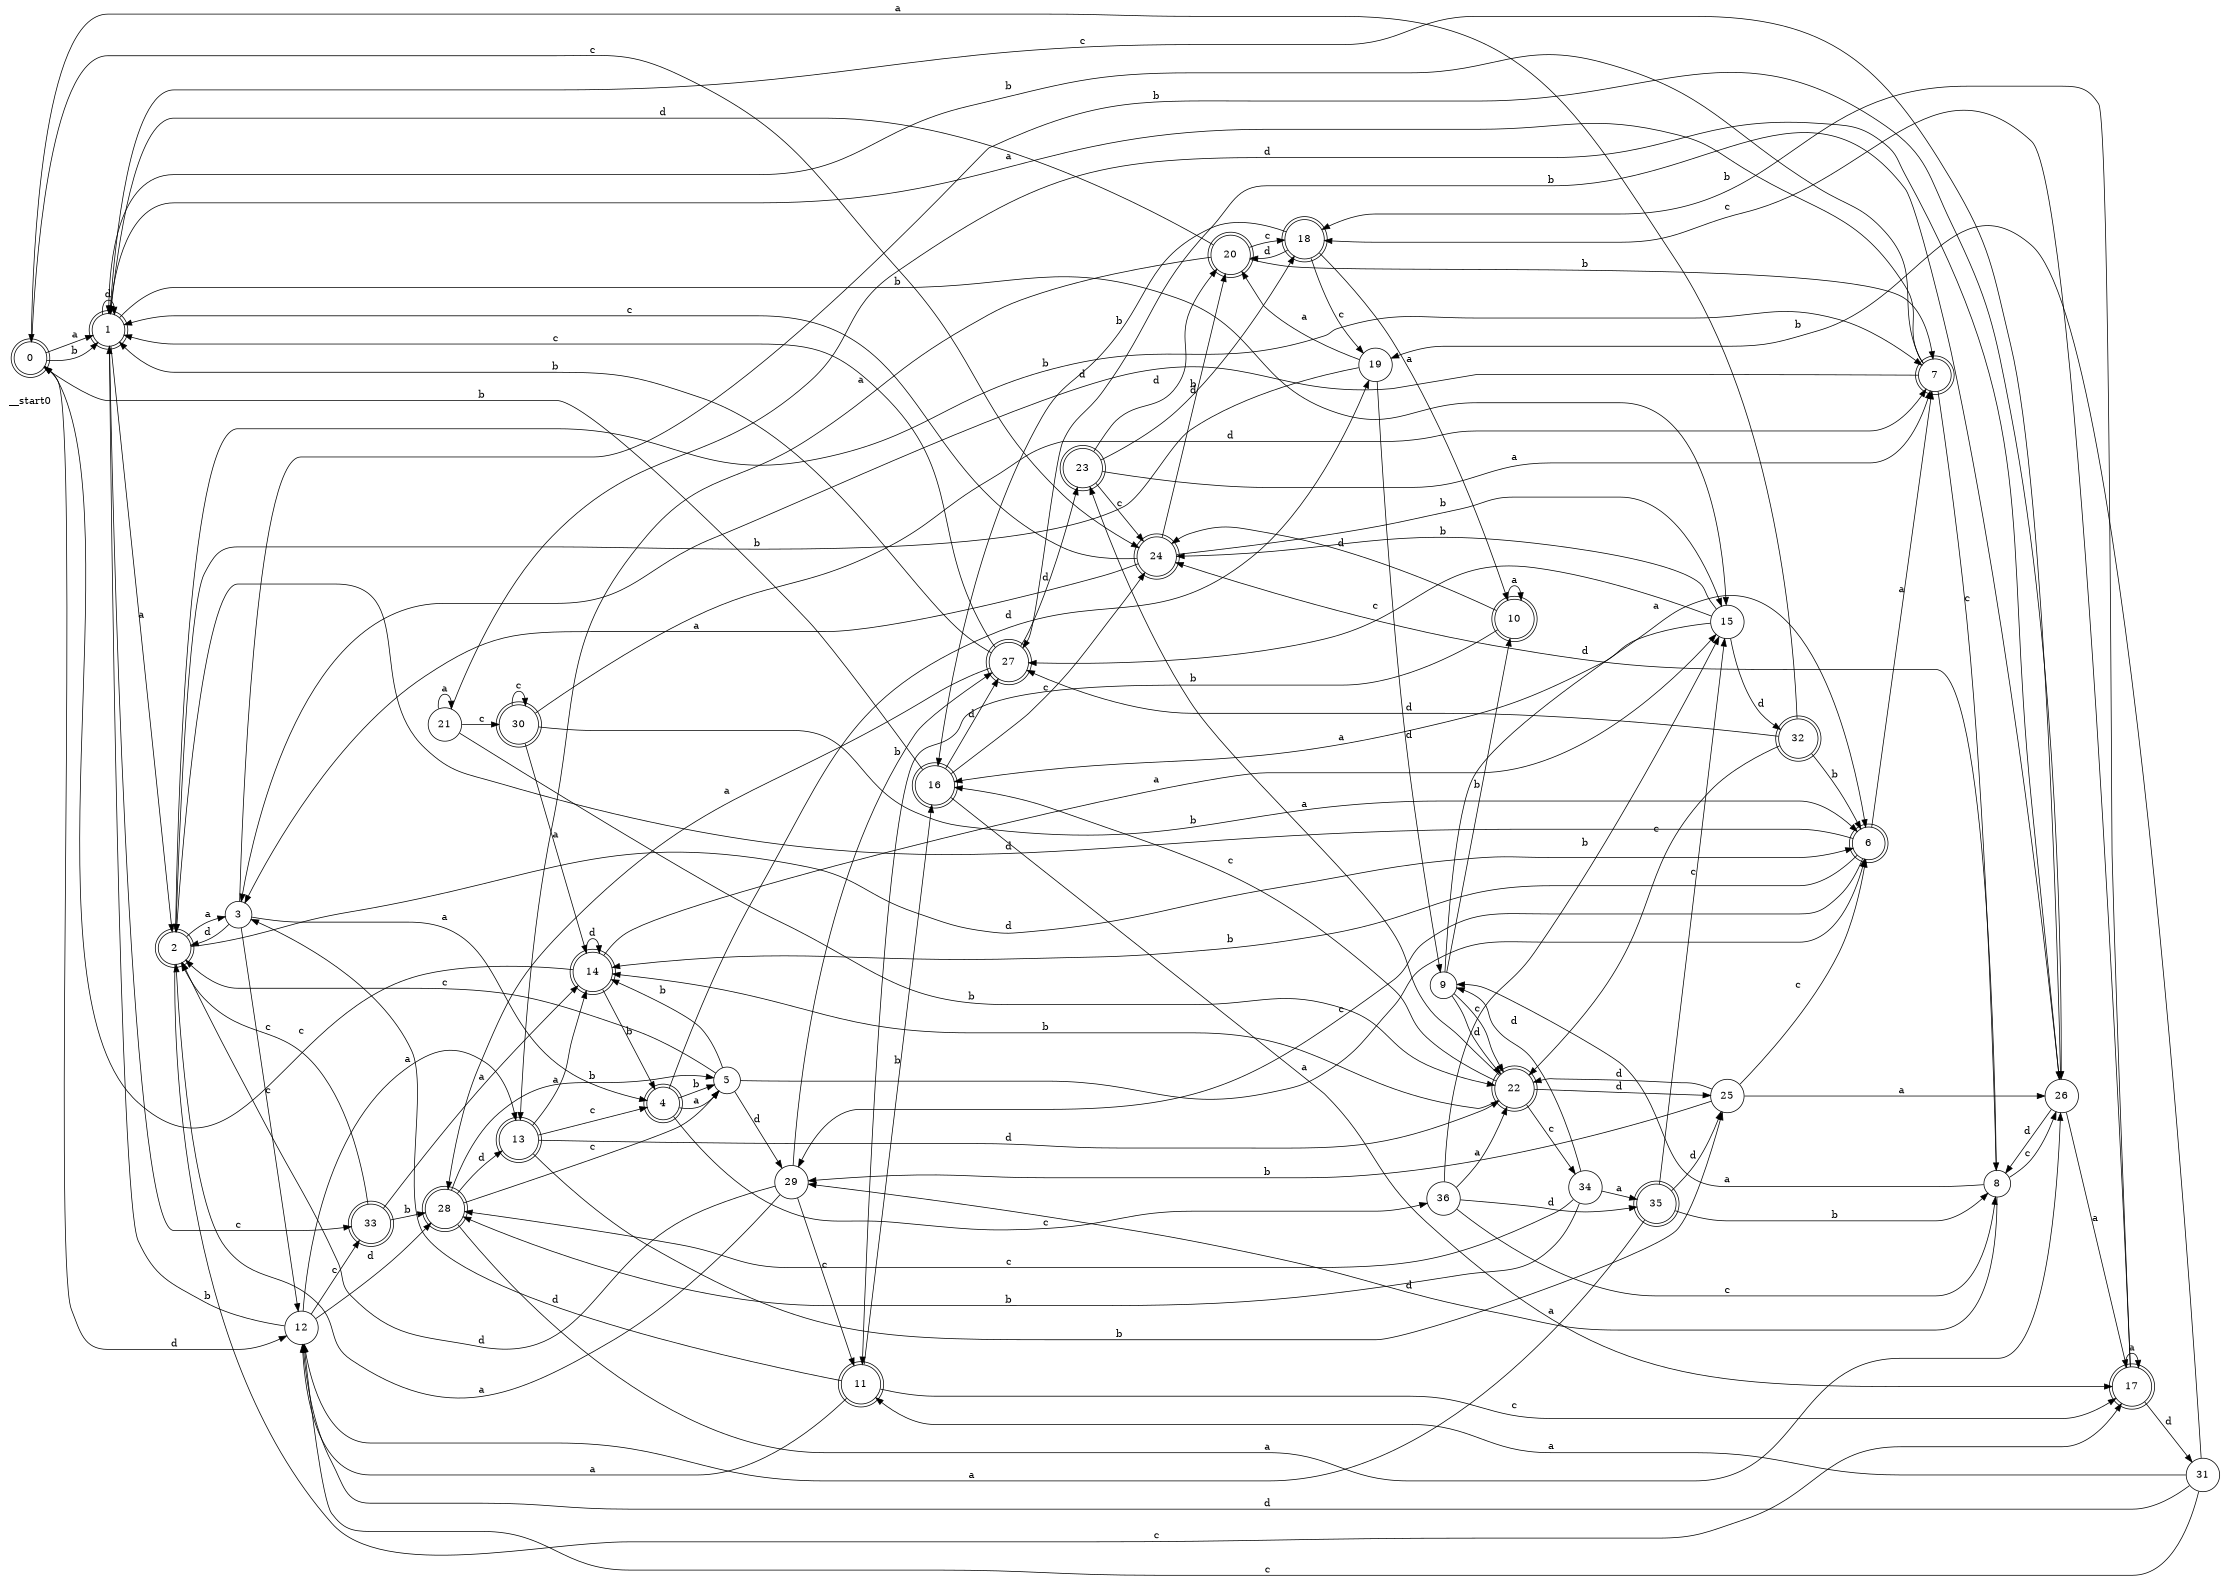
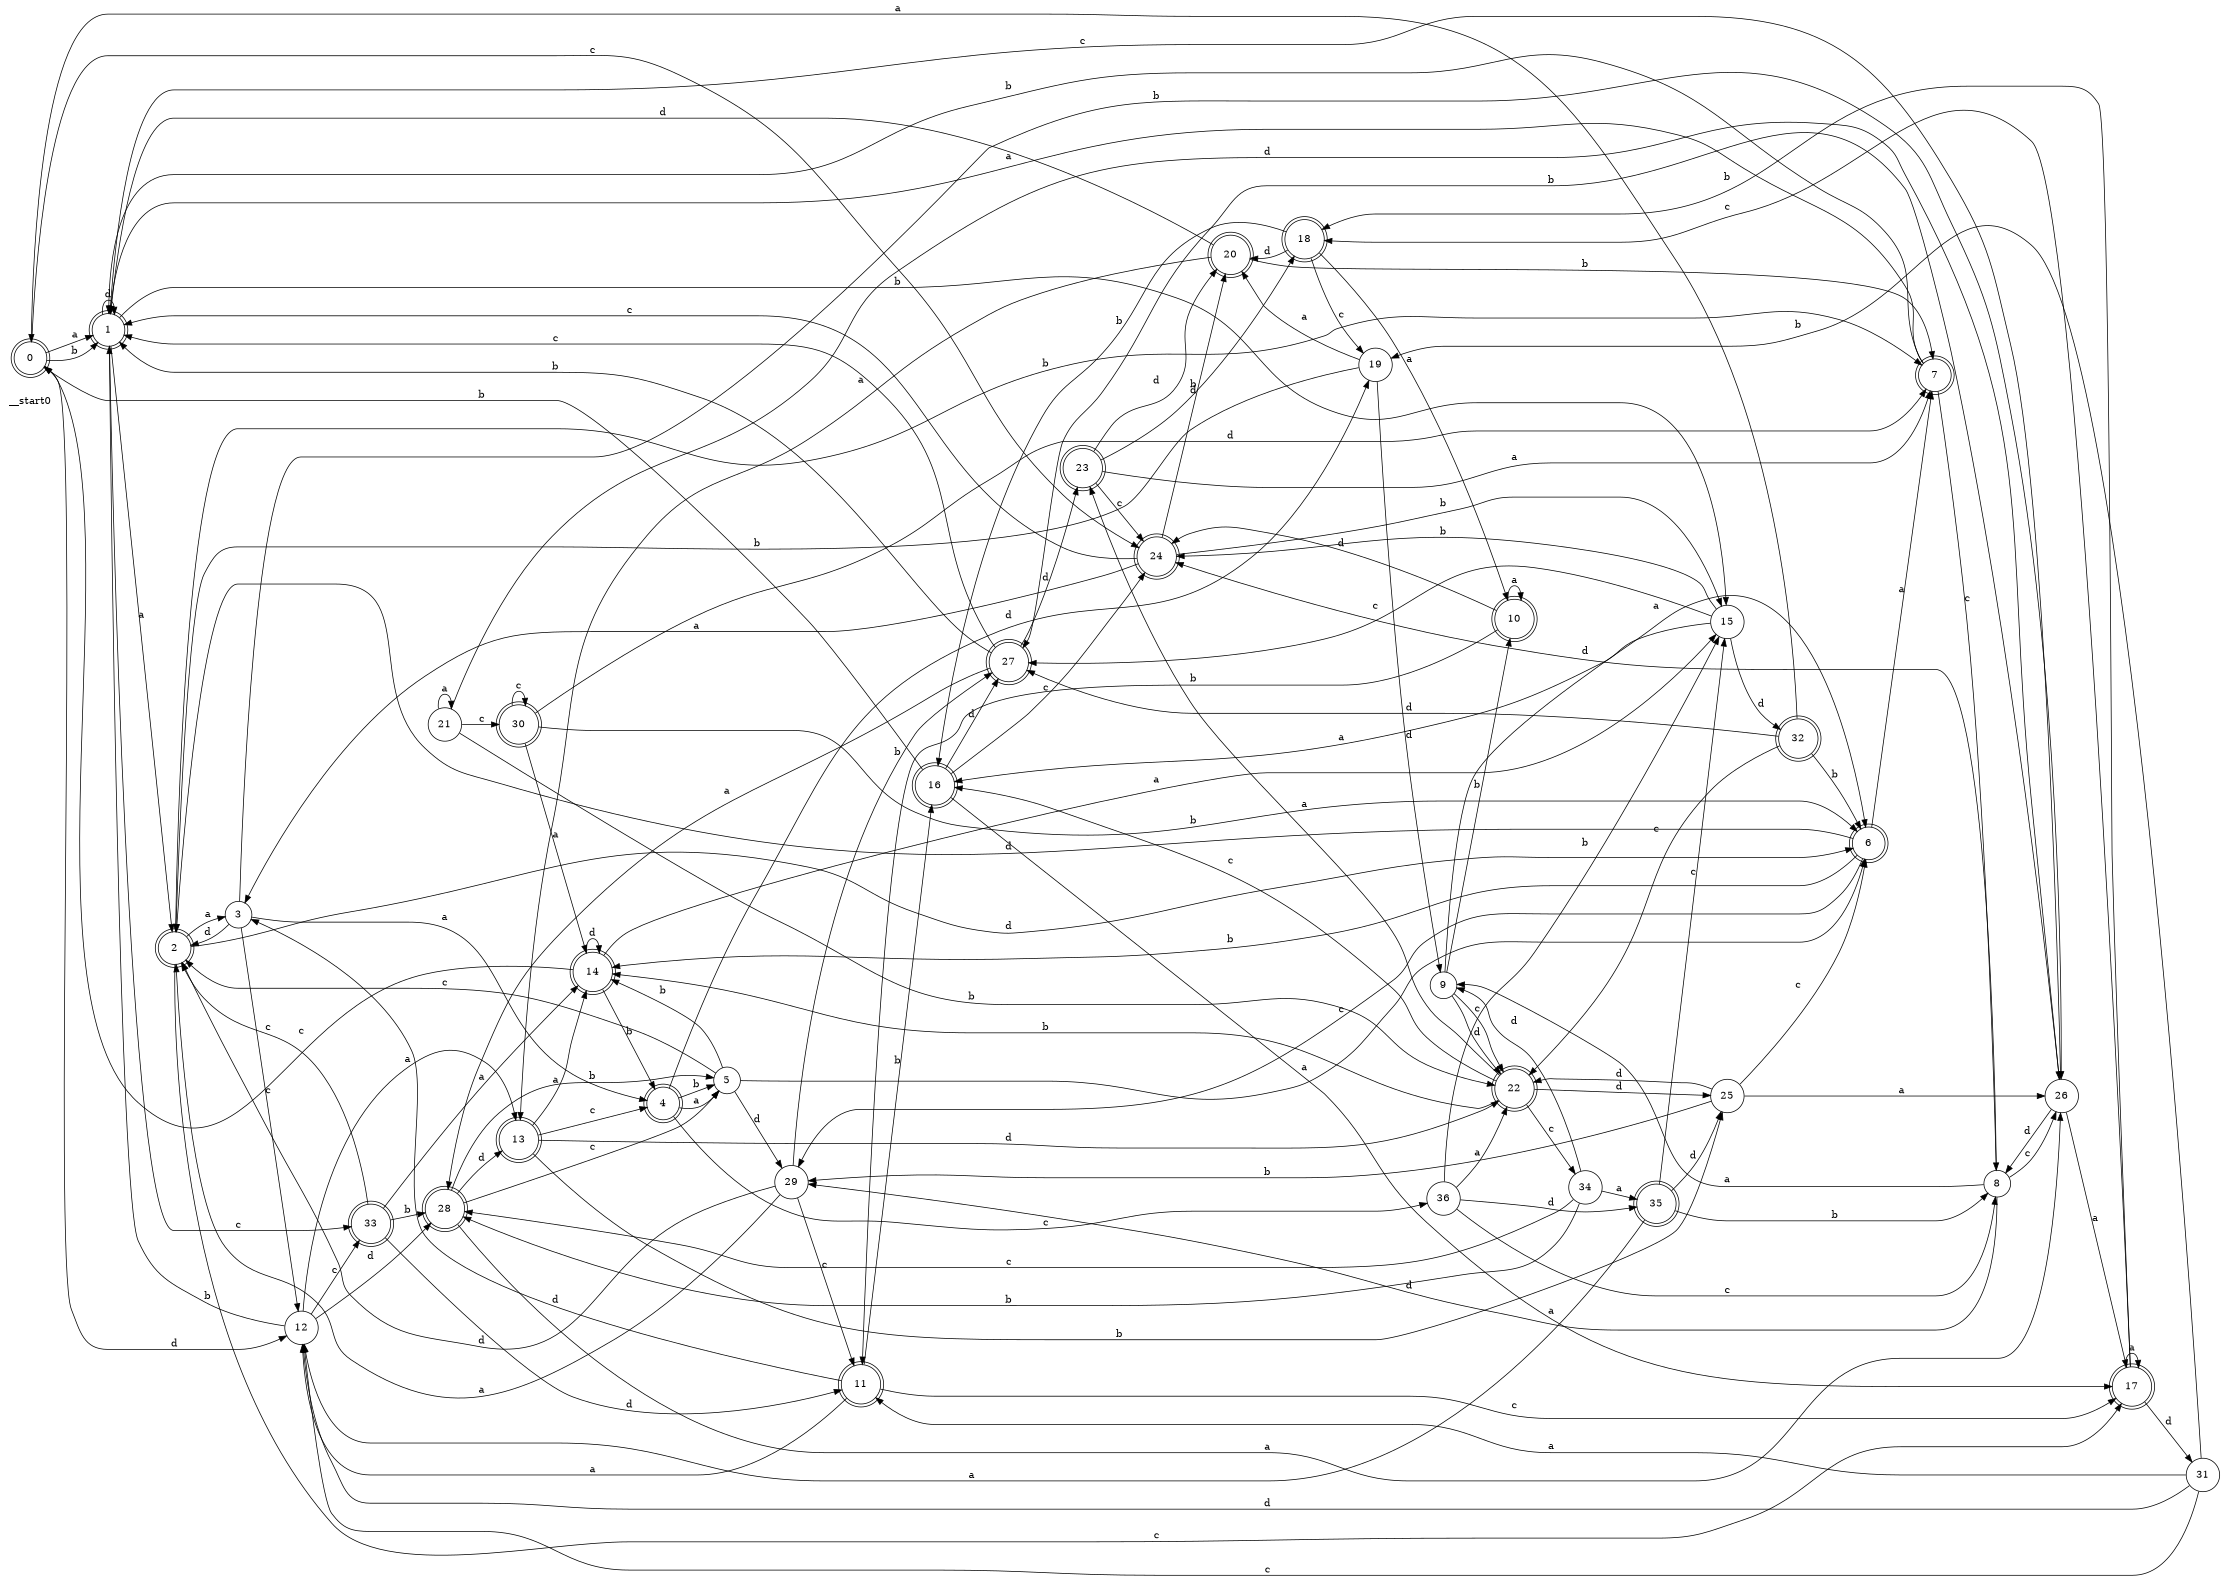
edge "20" -> "18": removed, label "c"
edge "7" -> "3": removed, label "d"
edge "33" -> "11": added, label "d"
